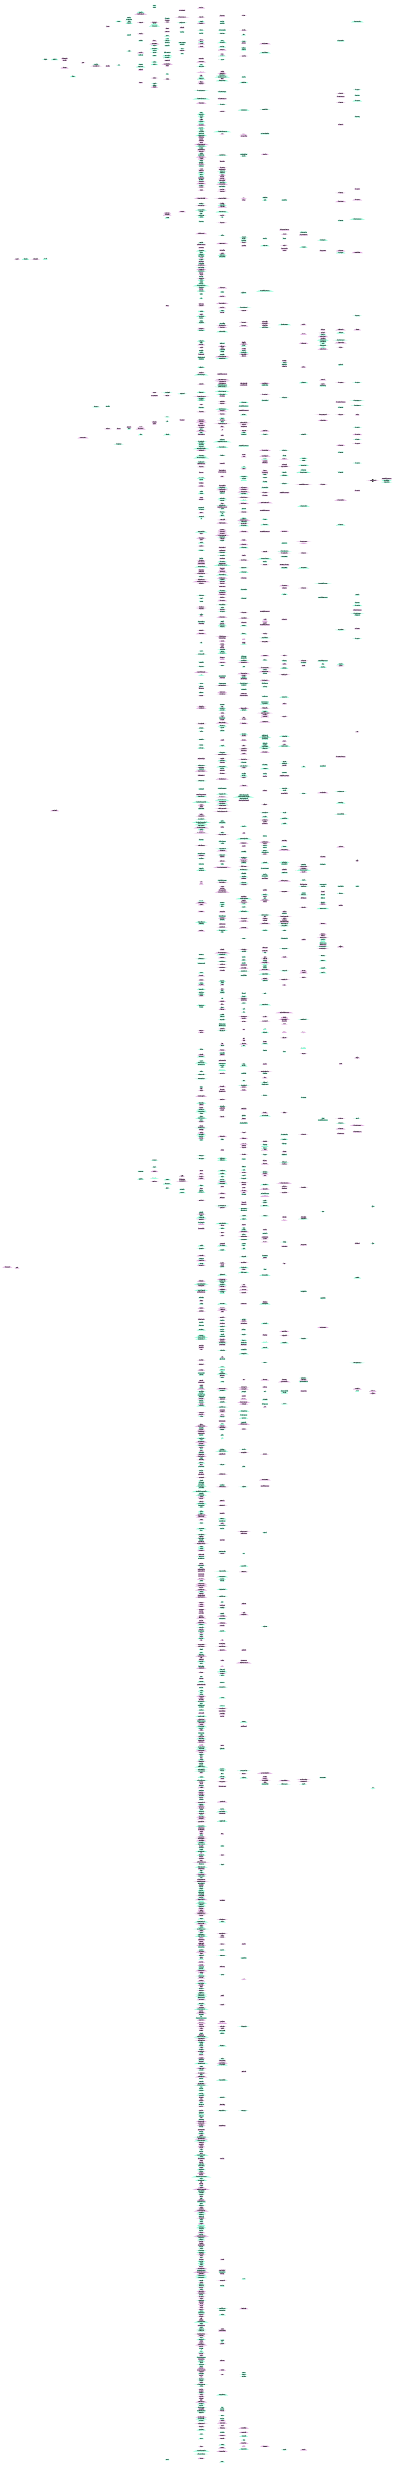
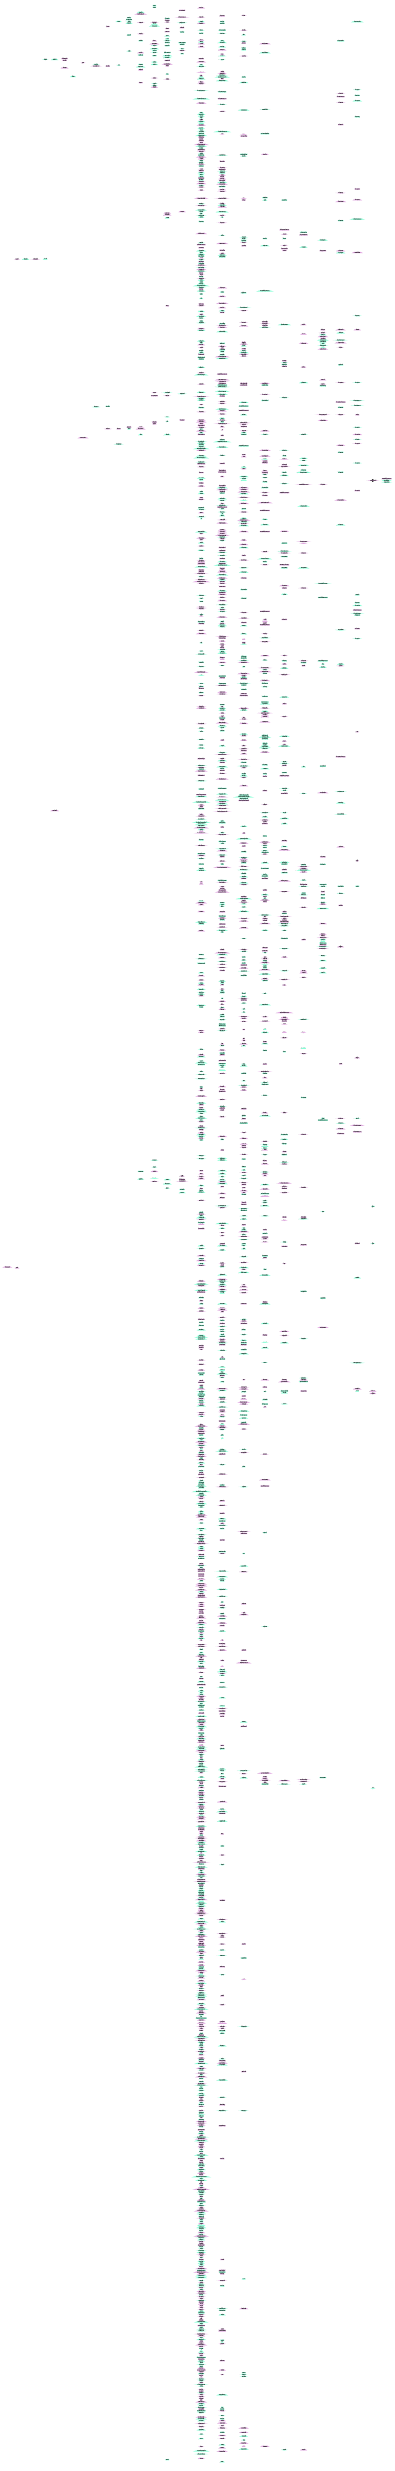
node "fsnotify_group_assert_locked": fillcolor aquamarine -> plum
